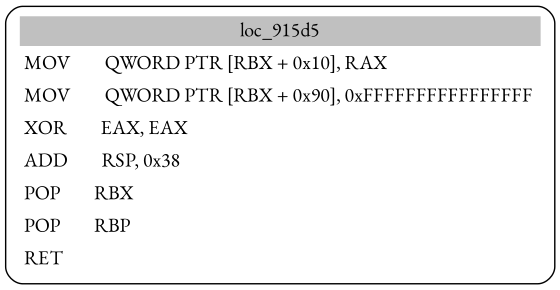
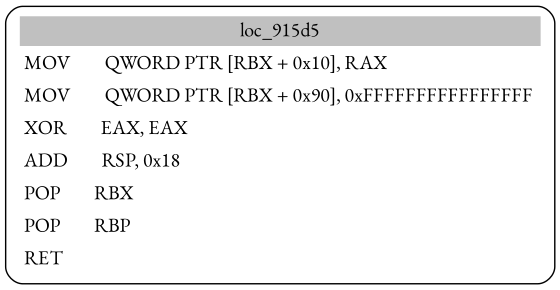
node "loc_915d5": text "ADD        RSP, 0x38" -> "ADD        RSP, 0x18"
